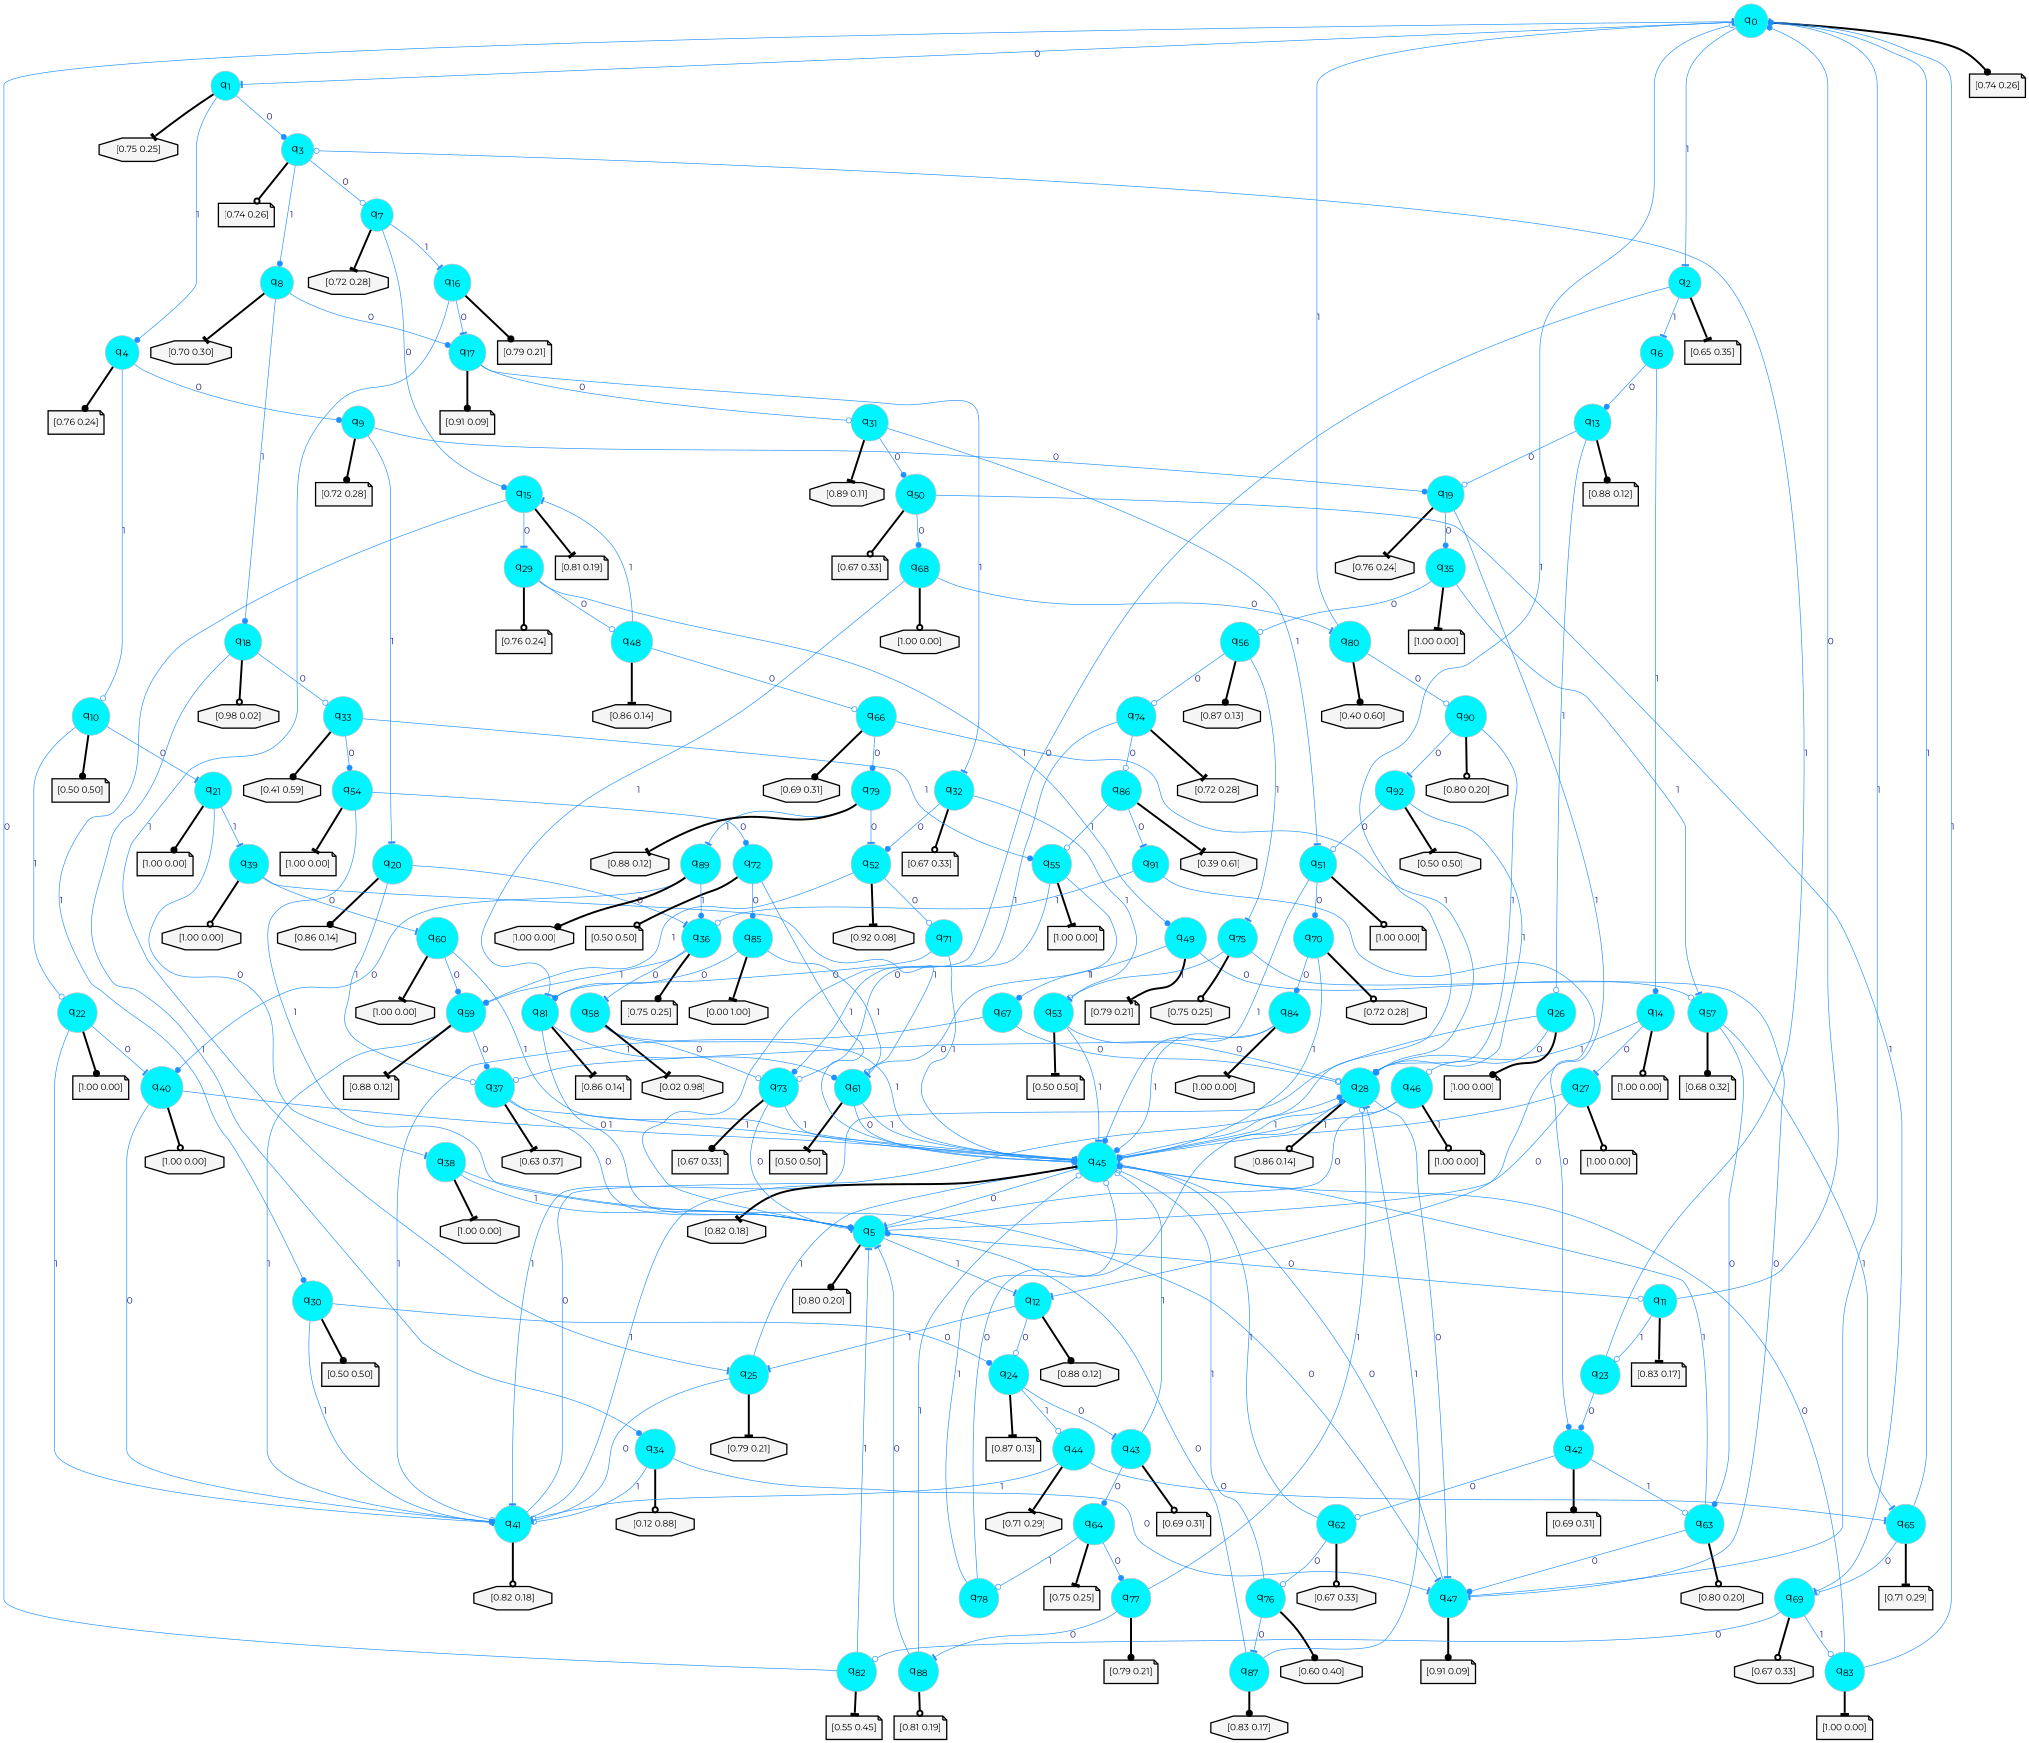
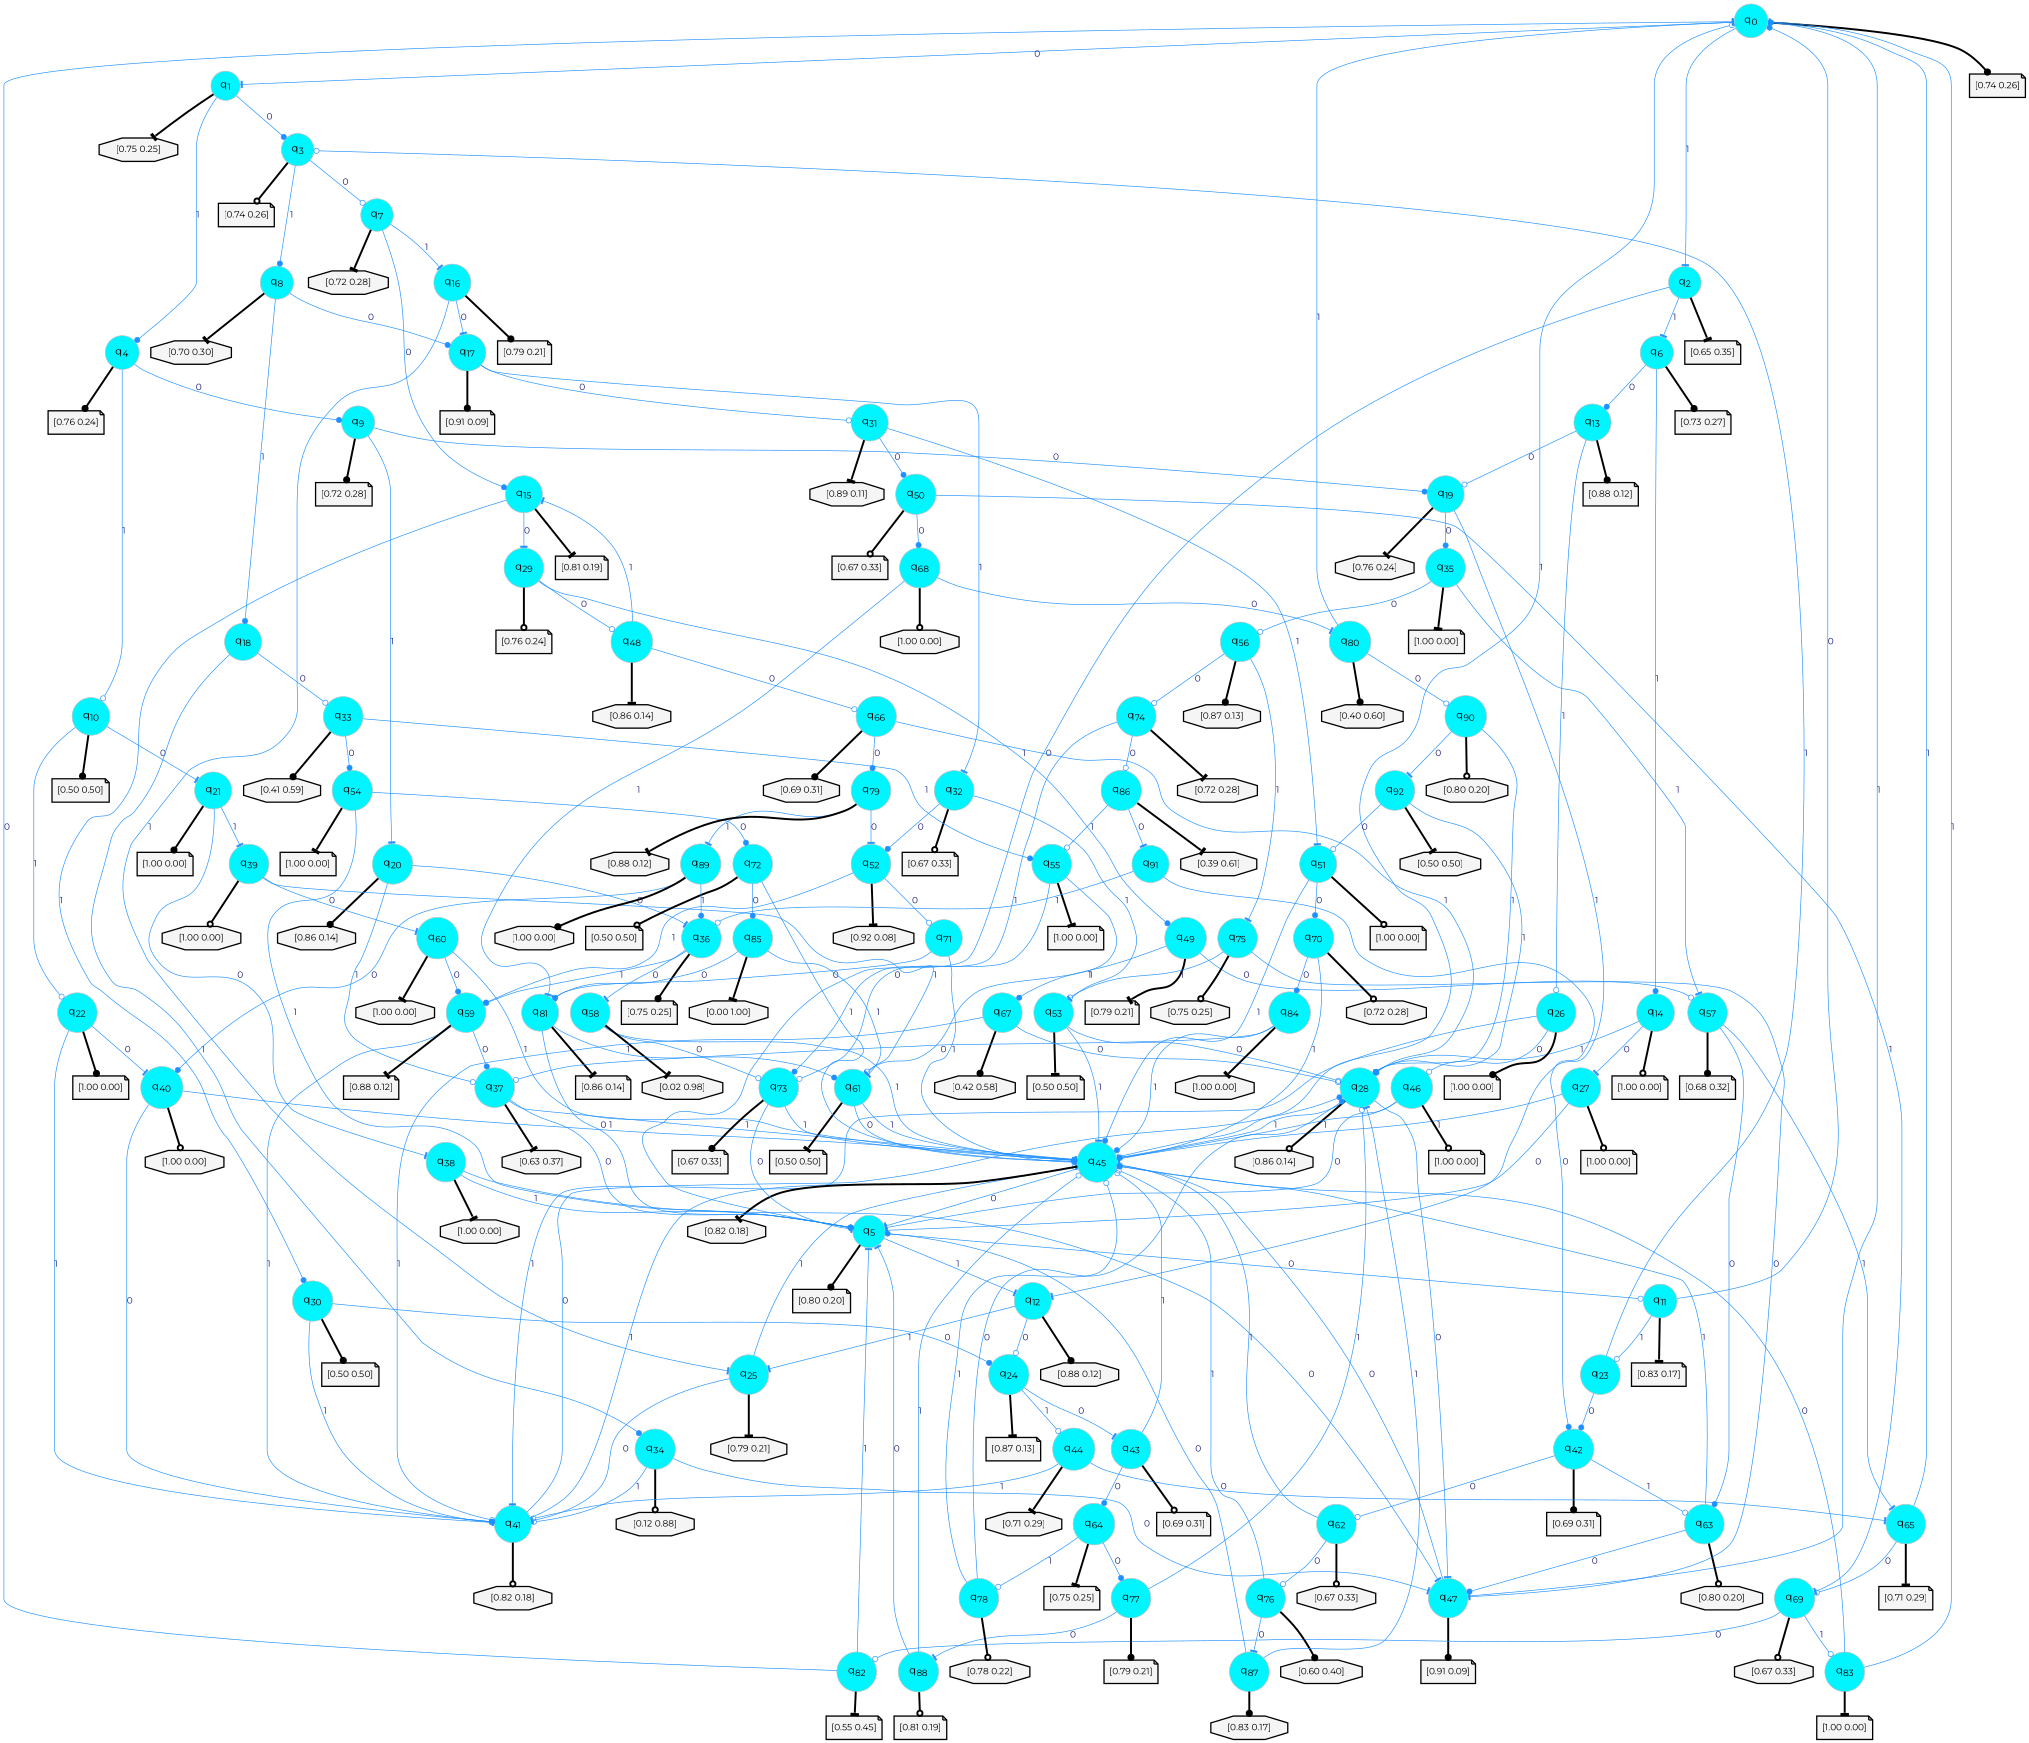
node "[0.73 0.27]": added
node "[0.98 0.02]": removed
node "[0.42 0.58]": added
node "[0.78 0.22]": added
